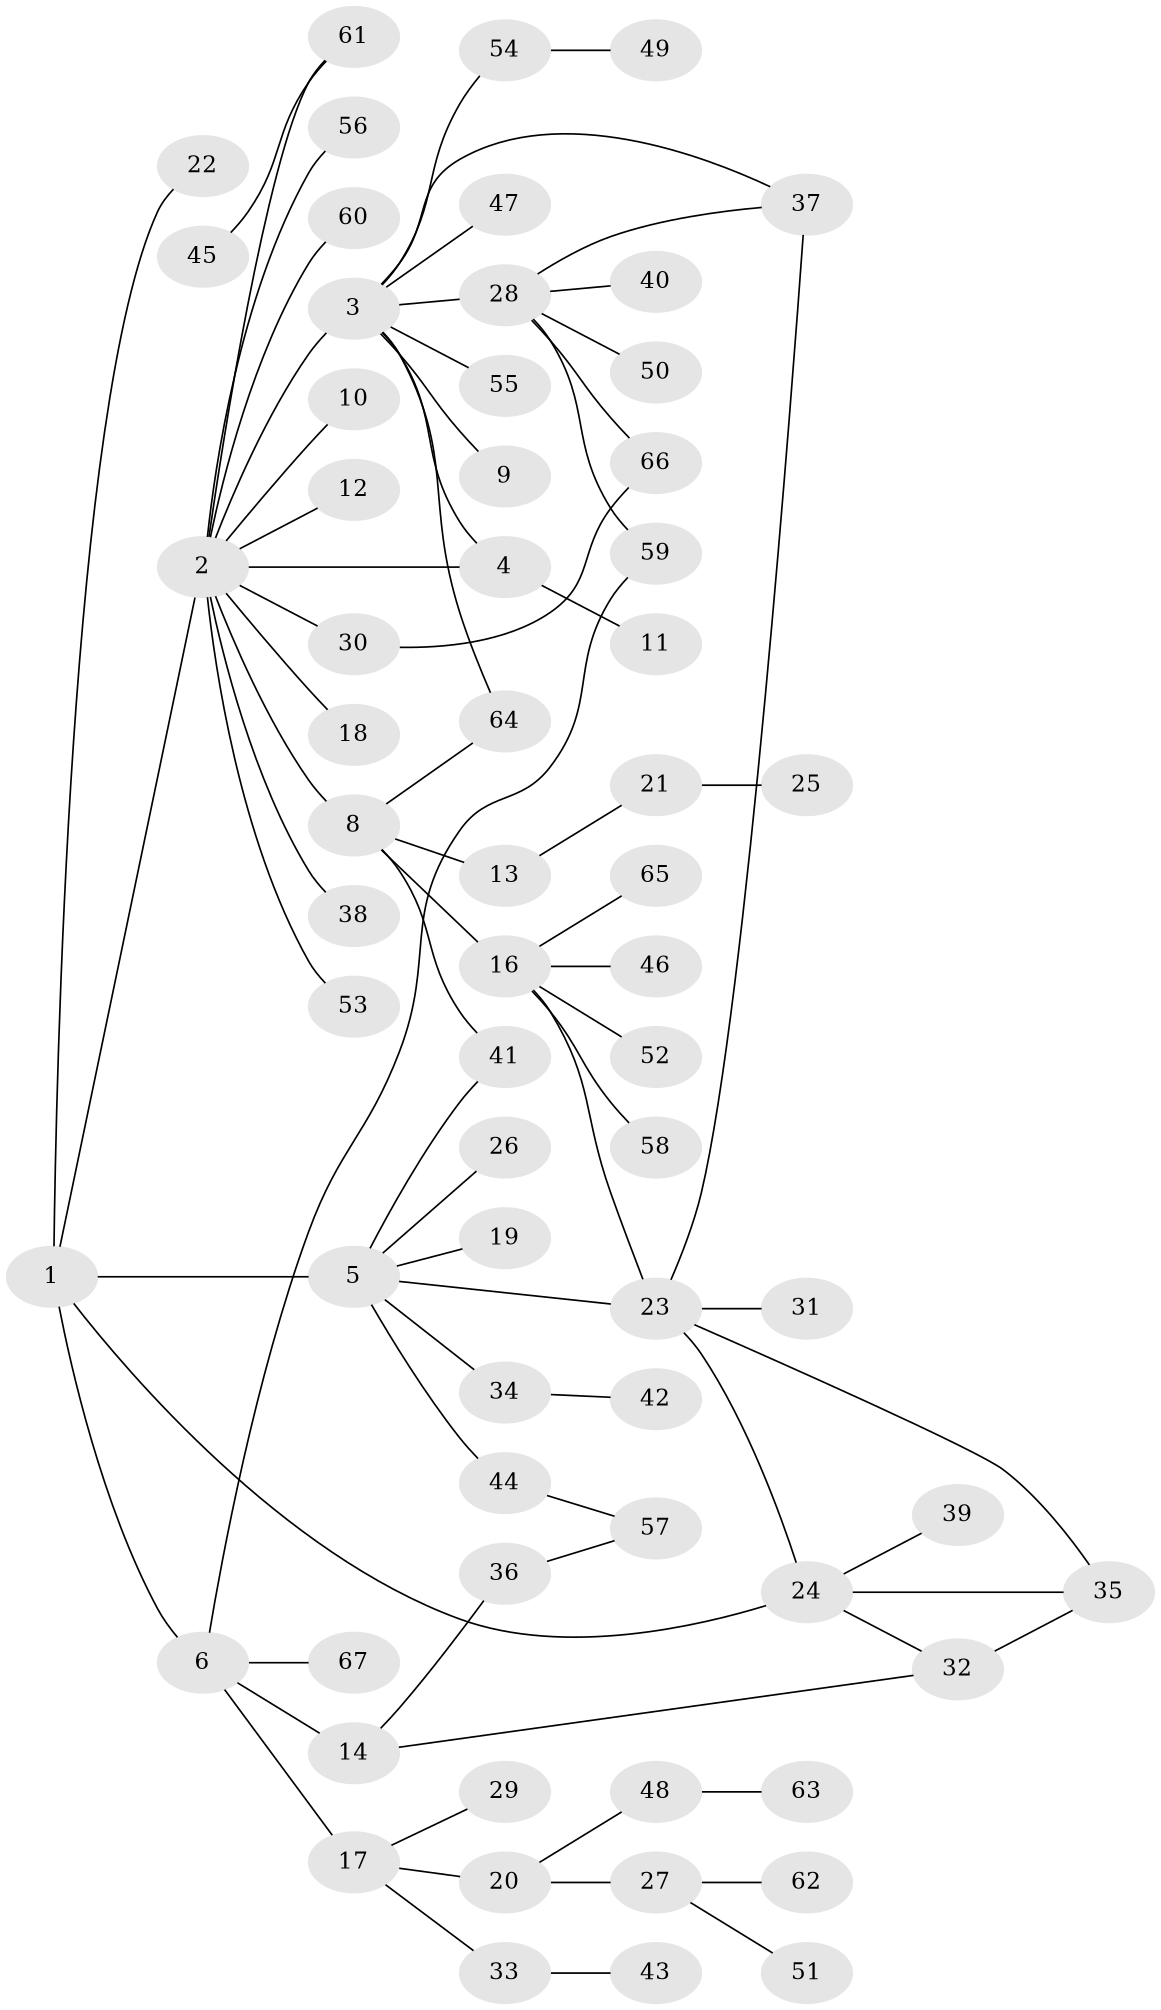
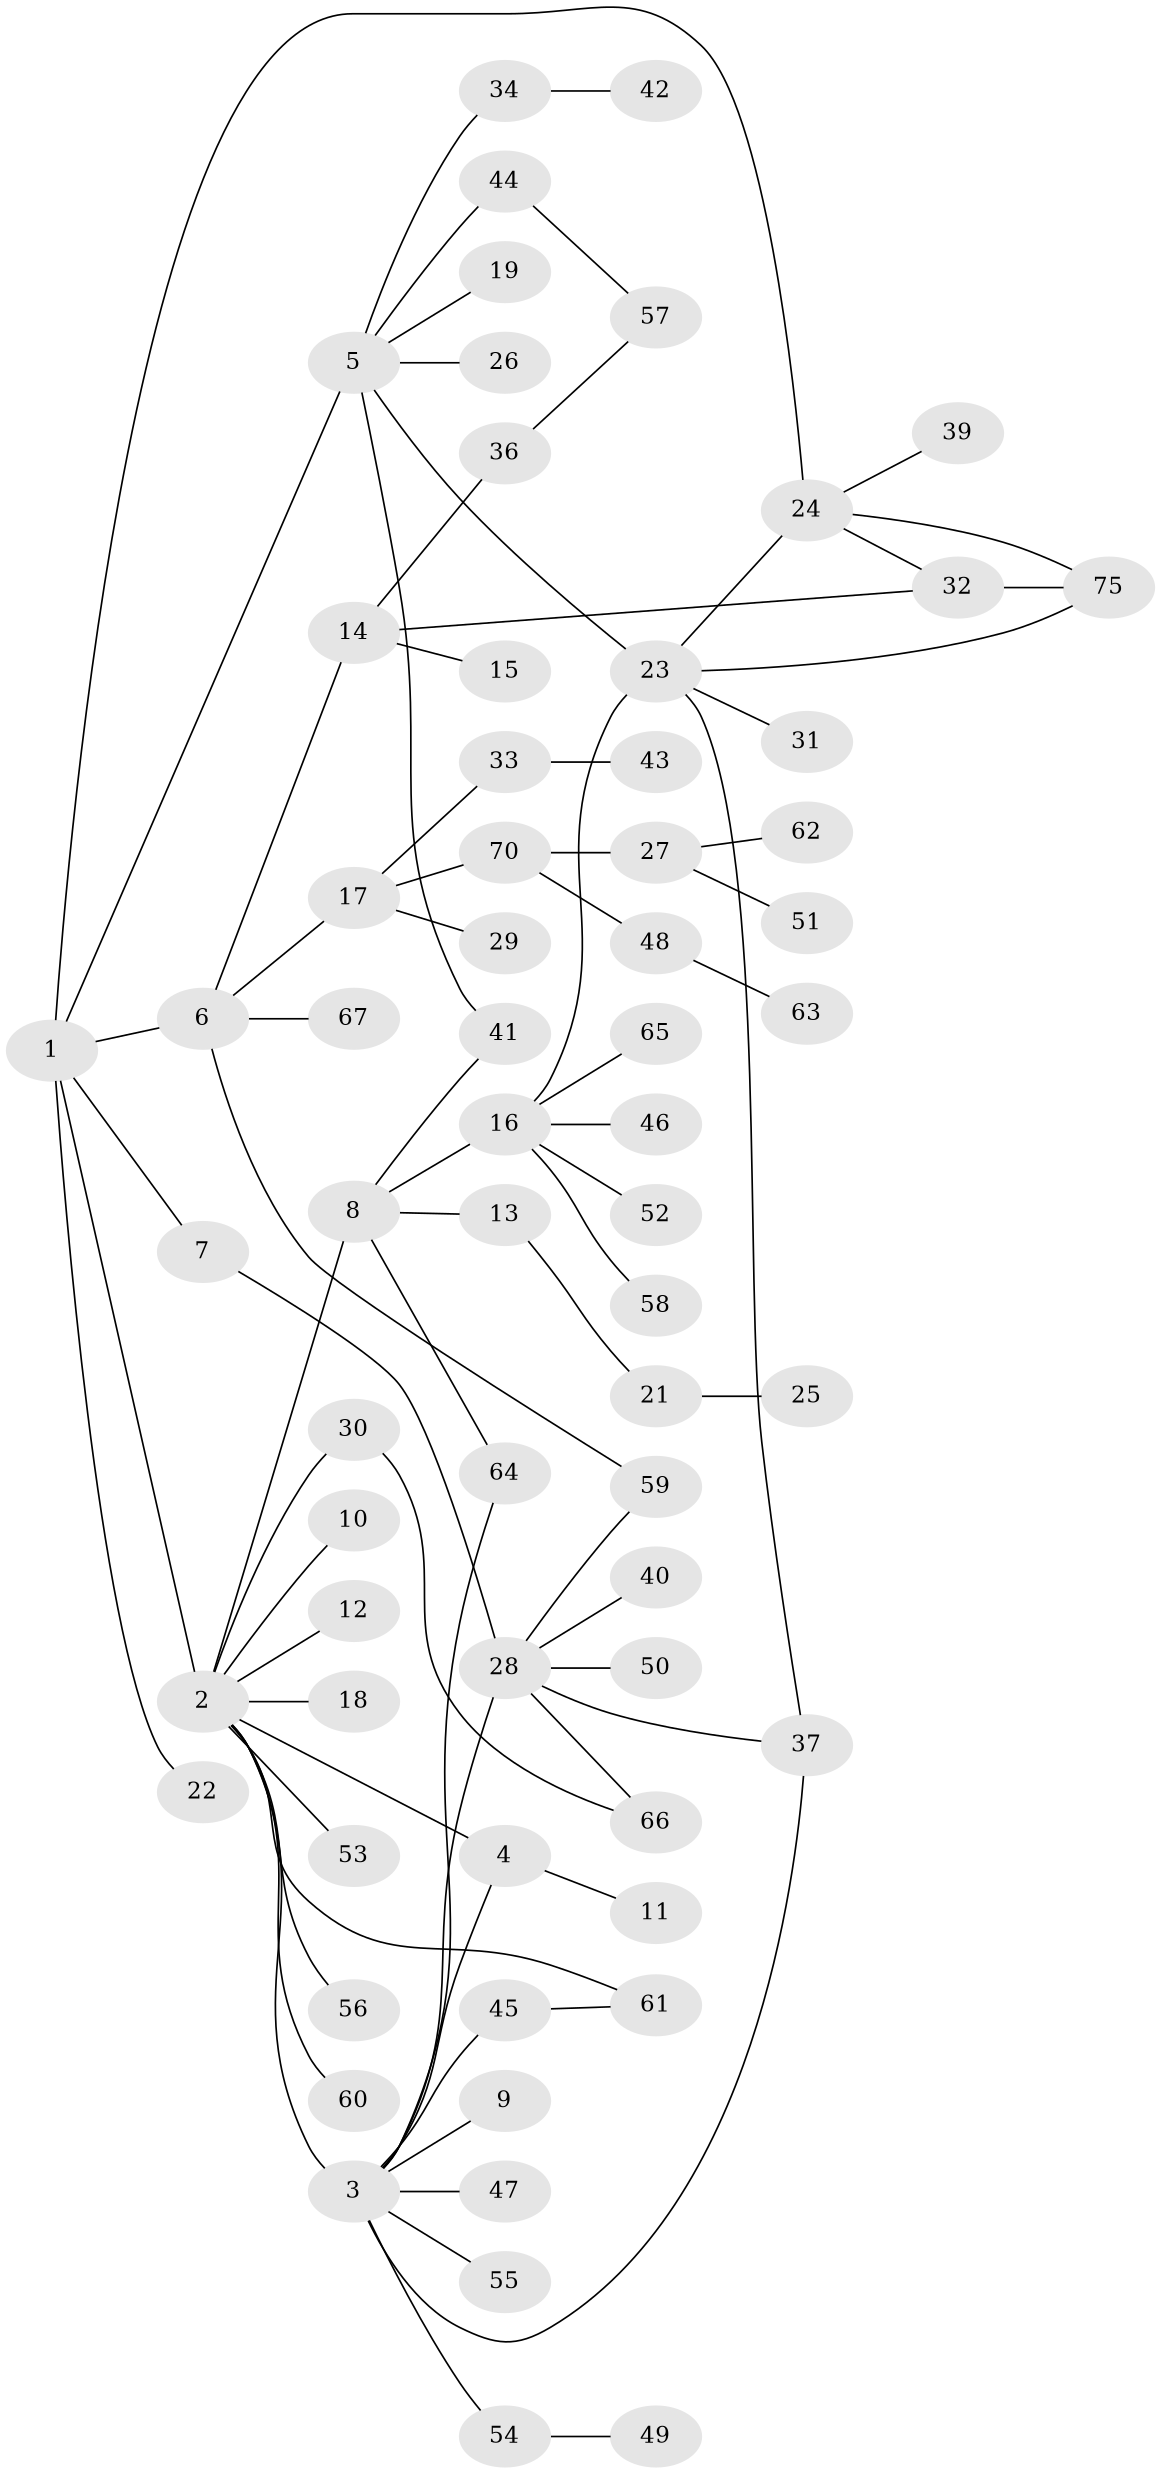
node "15": added
node "38": removed
node "7": added
node "35": label "35" -> "75"
node "20": label "20" -> "70"
edge "45" -- "3": added
